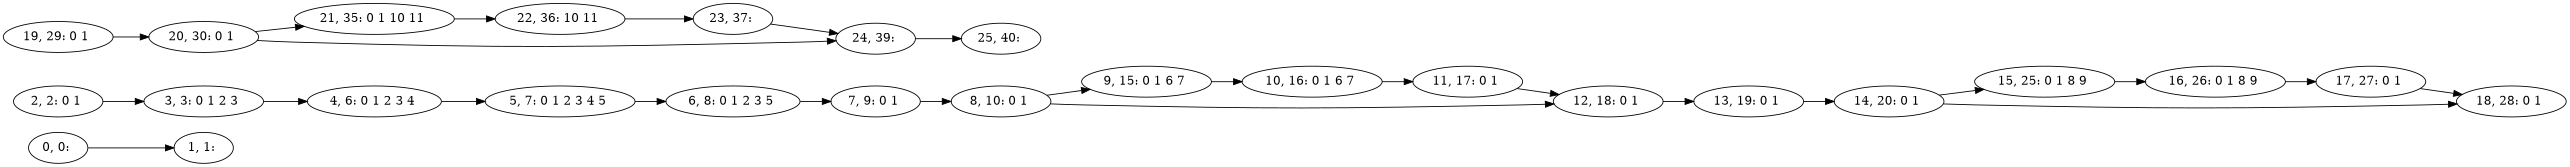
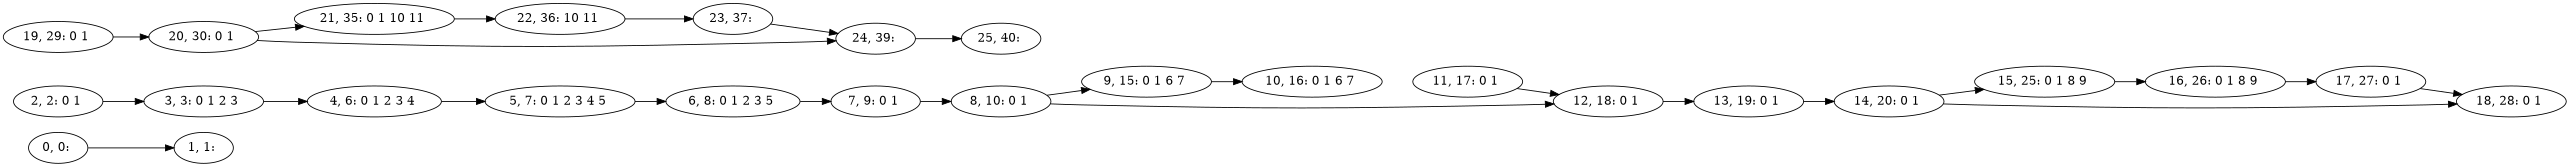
edge "10, 16: 0 1 6 7" -> "11, 17: 0 1": removed
